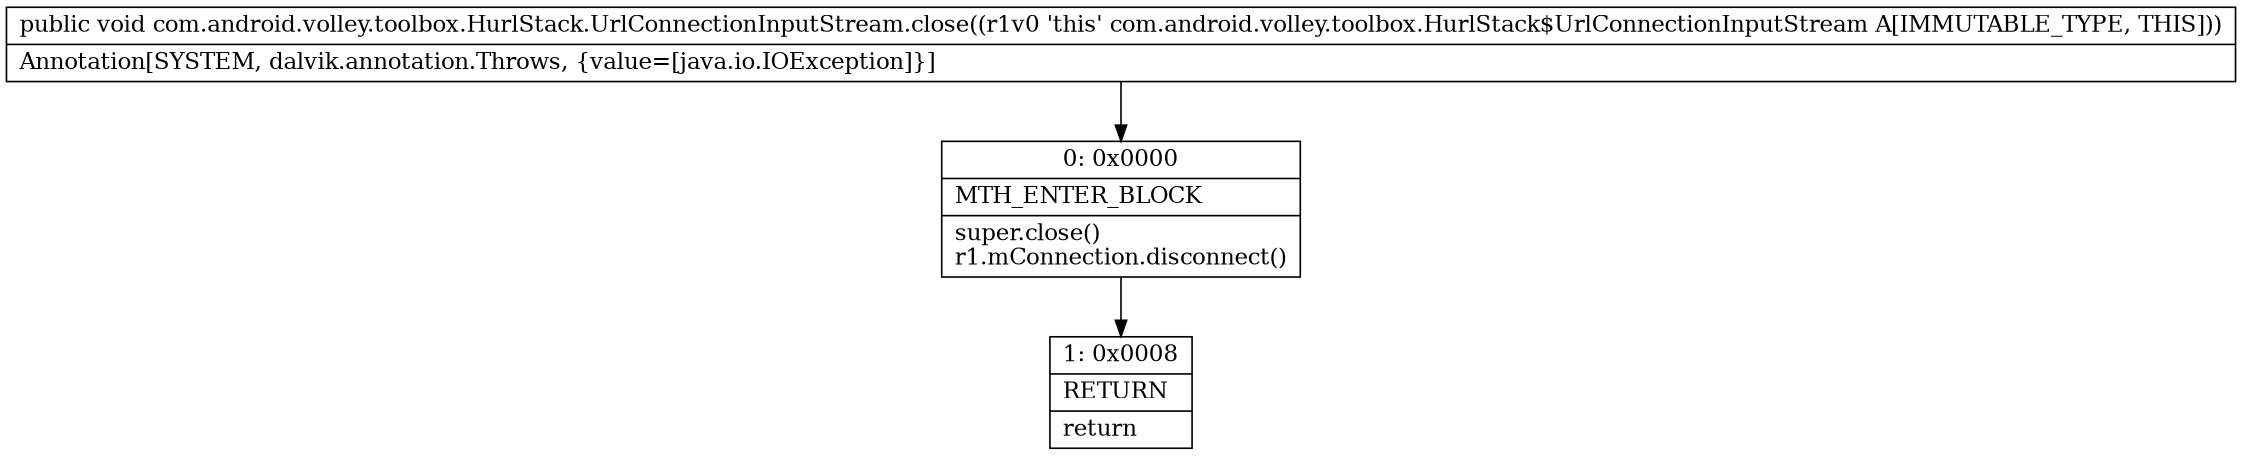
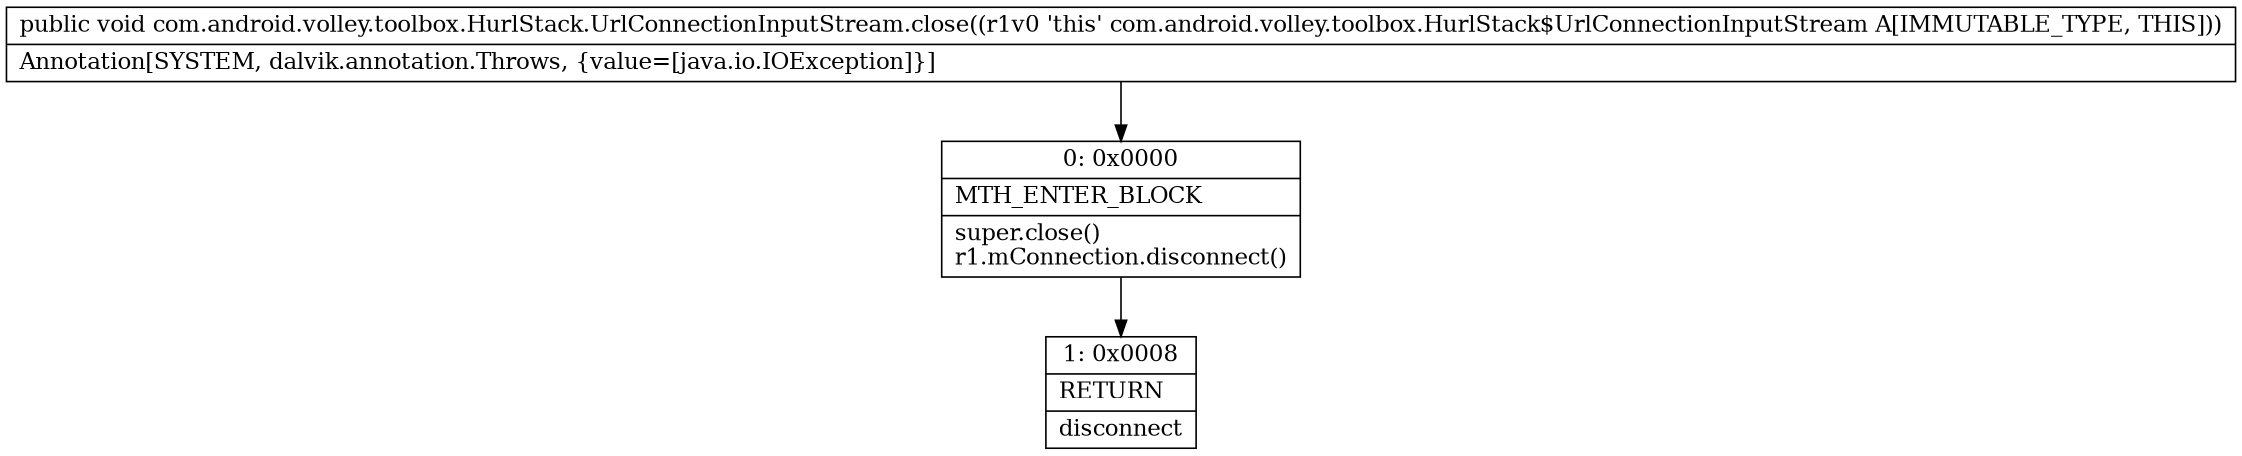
node "1: 0x0008": text "return" -> "disconnect"
